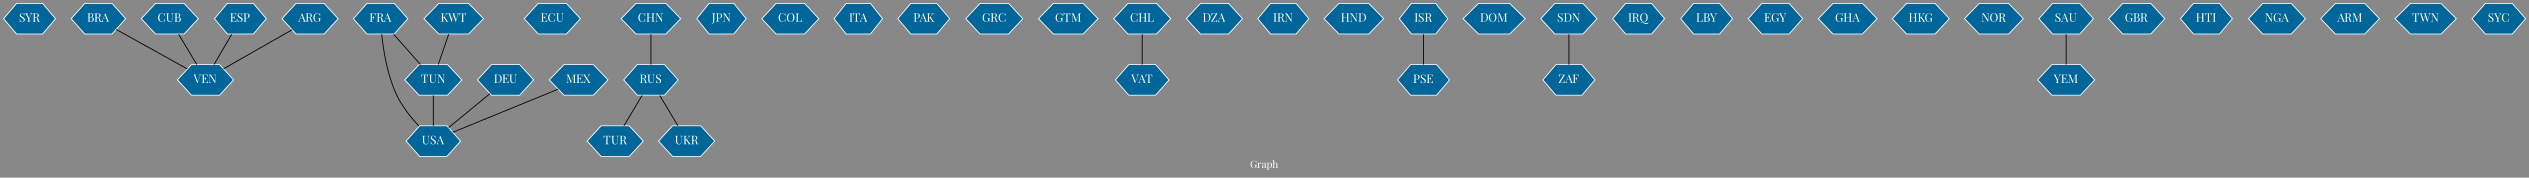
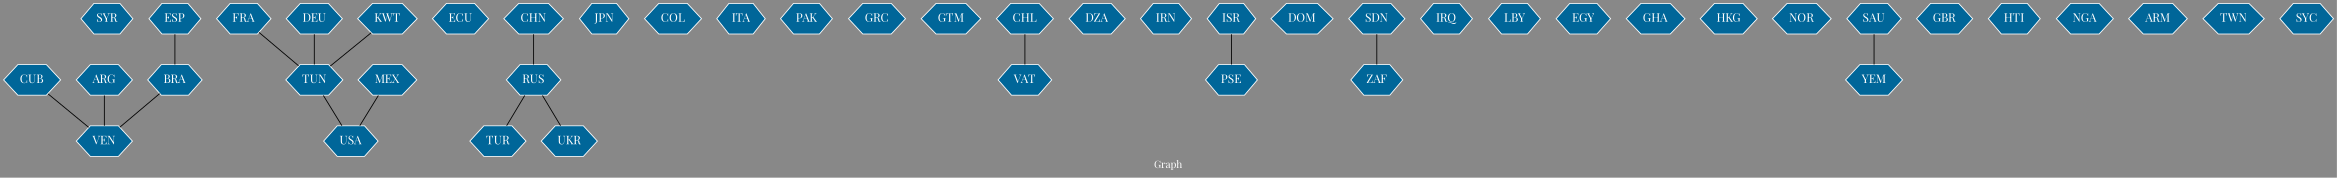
node "HND": removed
edge "ESP" -- "VEN": now "ESP" -- "BRA"
edge "FRA" -- "USA": removed
edge "DEU" -- "USA": now "DEU" -- "TUN"
